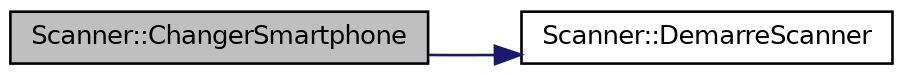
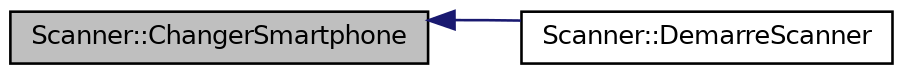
edge "Scanner::ChangerSmartphone" -> "Scanner::DemarreScanner": reversed
